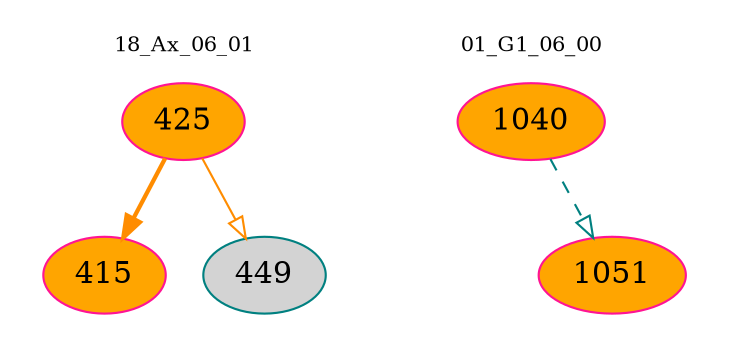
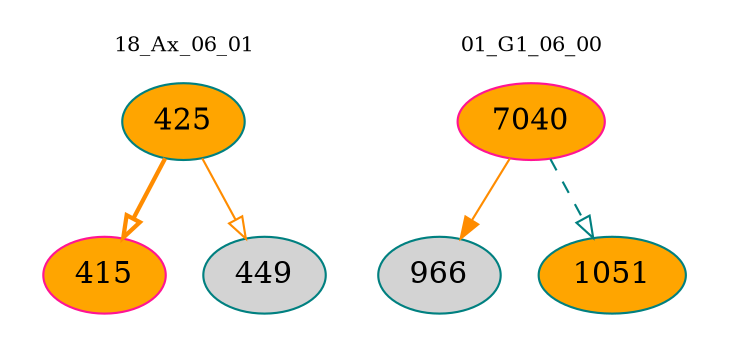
node "425": color deeppink -> teal
node "1040": label "1040" -> "7040"
edge "425" -> "415": arrowhead normal -> onormal
node "966": added
node "1051": color deeppink -> teal
